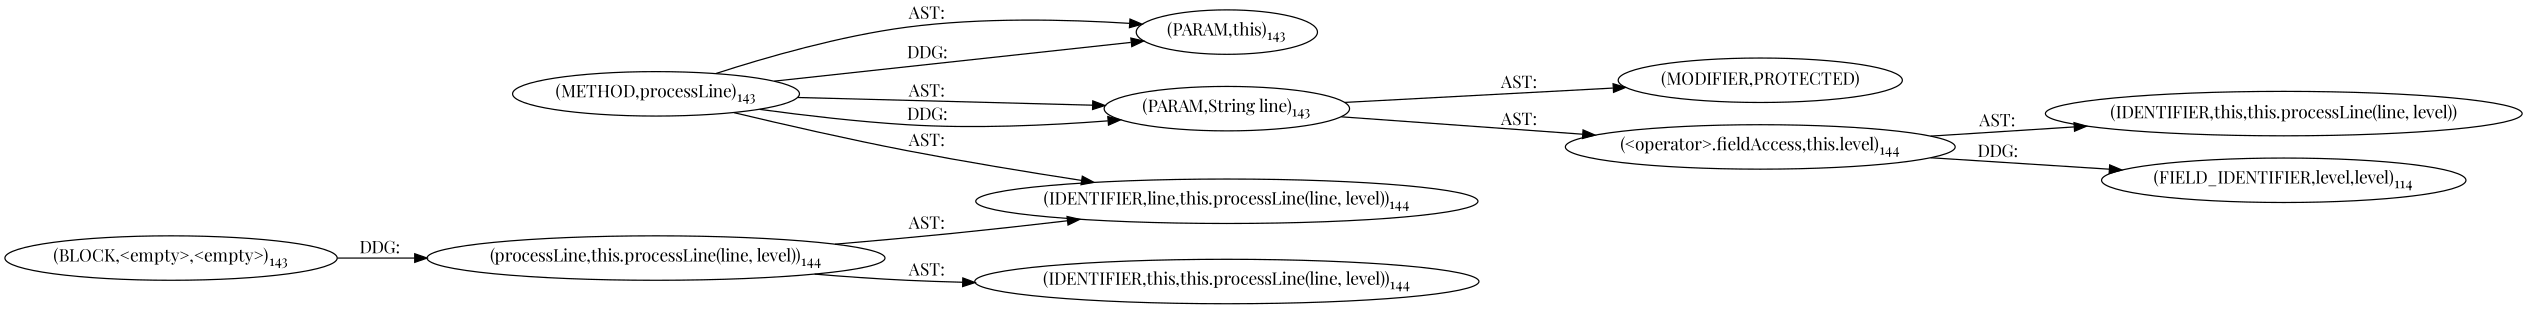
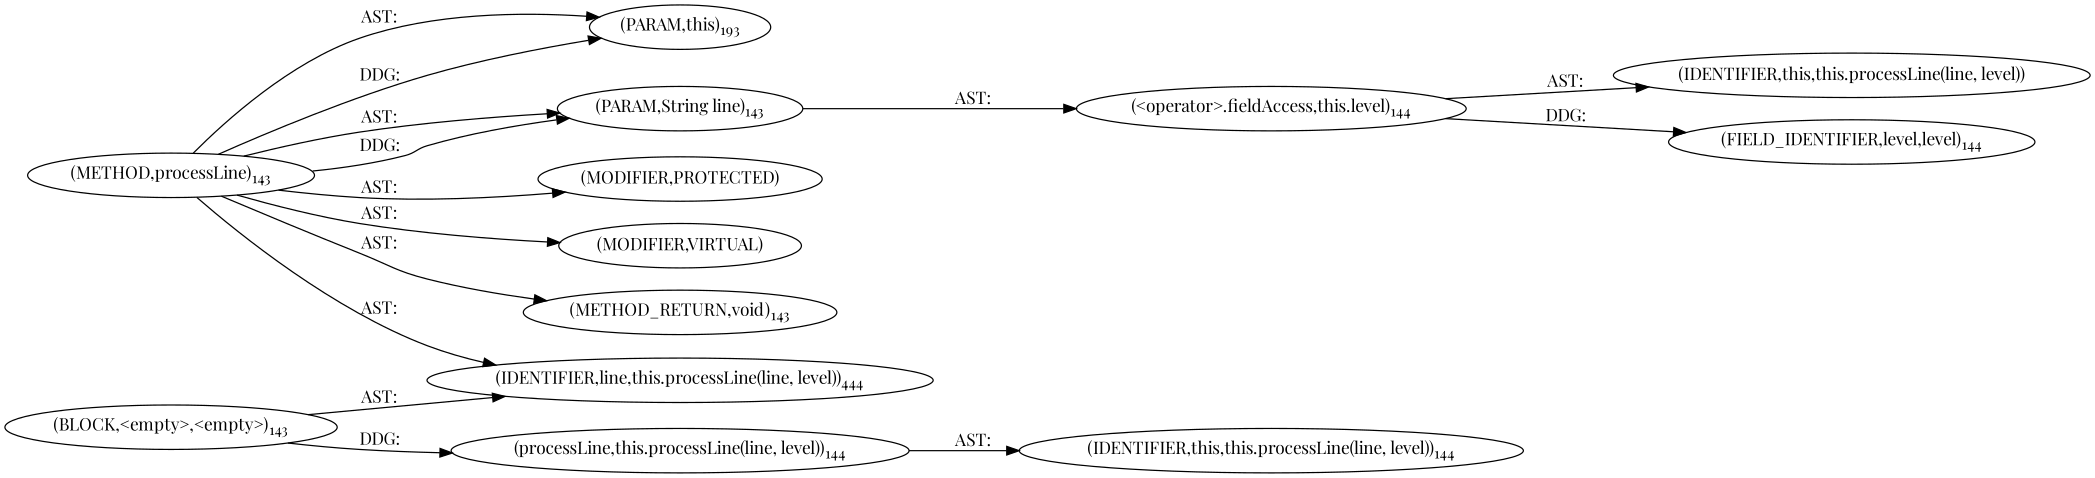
node "(PARAM,this)": text "143" -> "193"
edge "(PARAM,String line)" -> "(MODIFIER,PROTECTED)": now "(METHOD,processLine)" -> "(MODIFIER,PROTECTED)"
node "(FIELD_IDENTIFIER,level,level)": text "114" -> "144"
node "(IDENTIFIER,line,this.processLine(line, level))": text "144" -> "444"
edge "(processLine,this.processLine(line, level))" -> "(IDENTIFIER,line,this.processLine(line, level))": now "(BLOCK,<empty>,<empty>)" -> "(IDENTIFIER,line,this.processLine(line, level))"
node "(MODIFIER,VIRTUAL)": added
node "(METHOD_RETURN,void)": added
